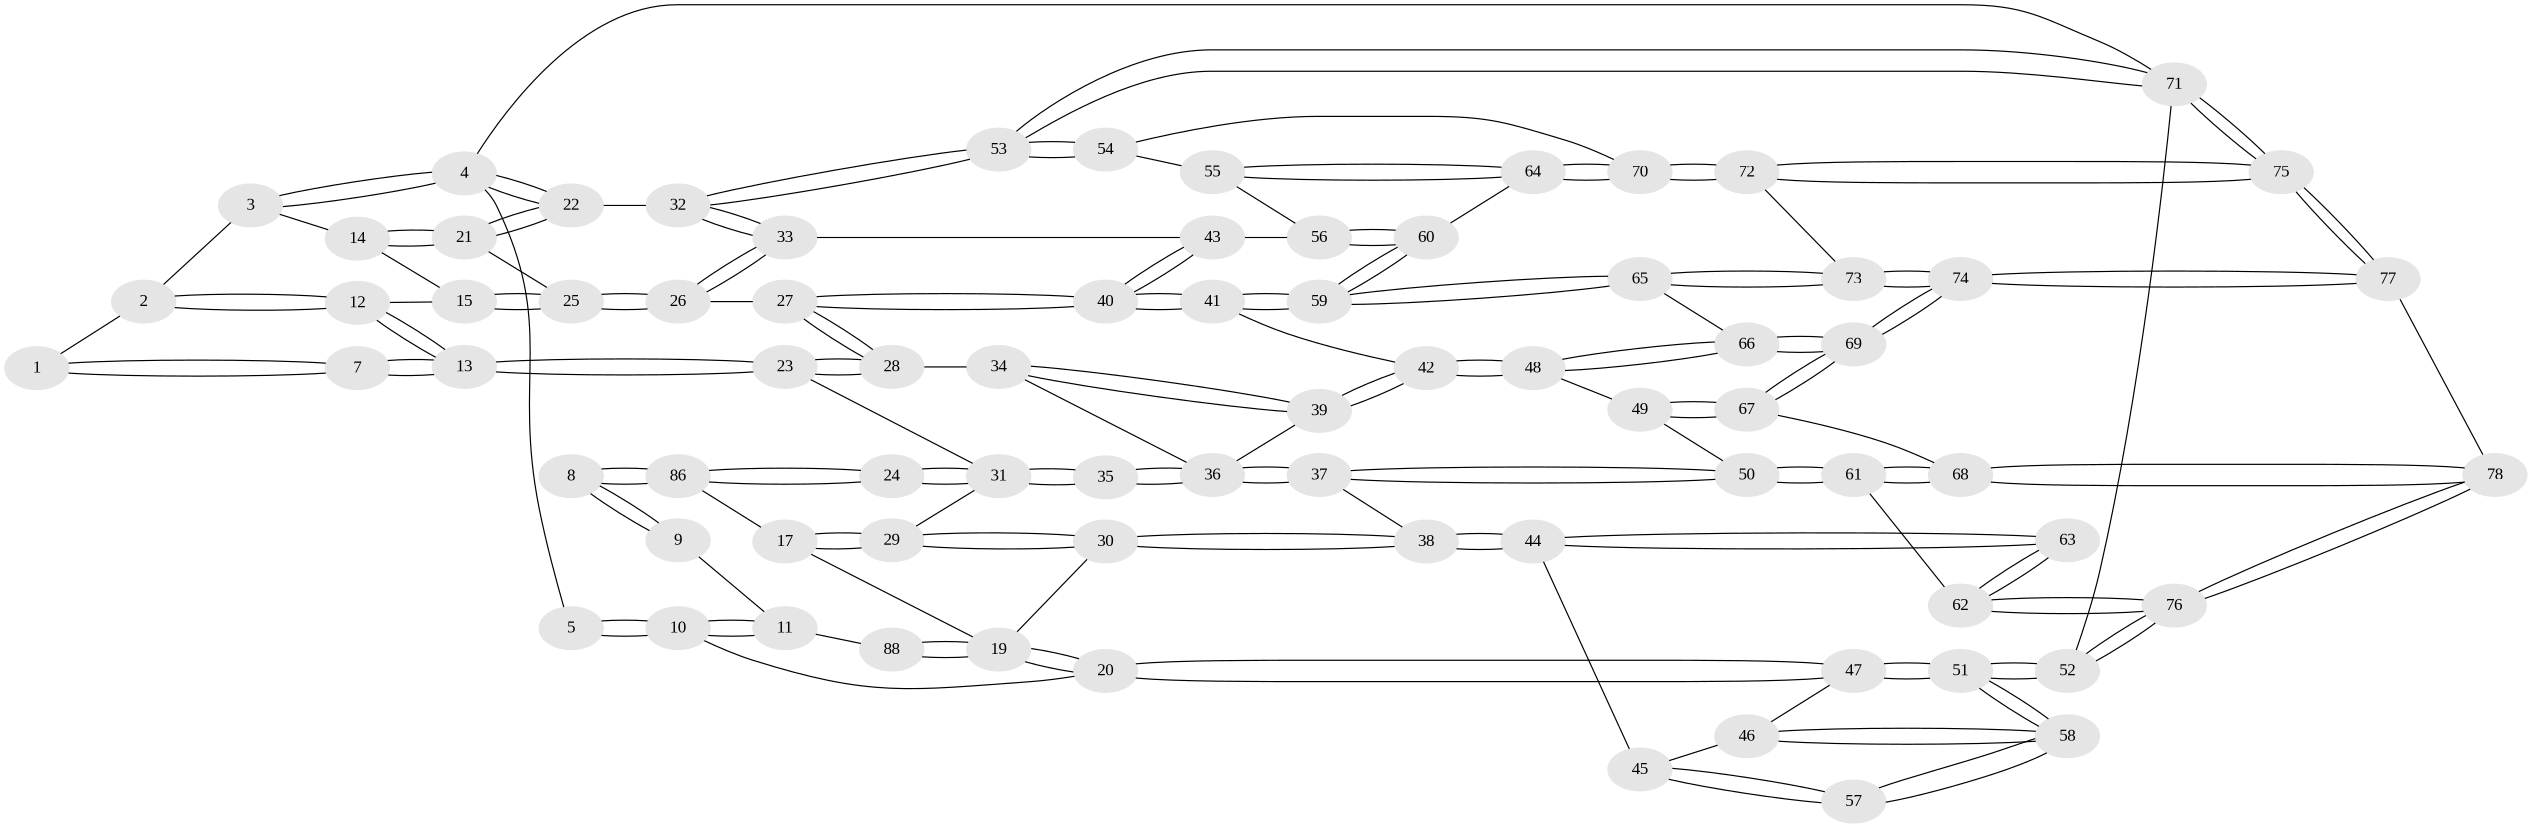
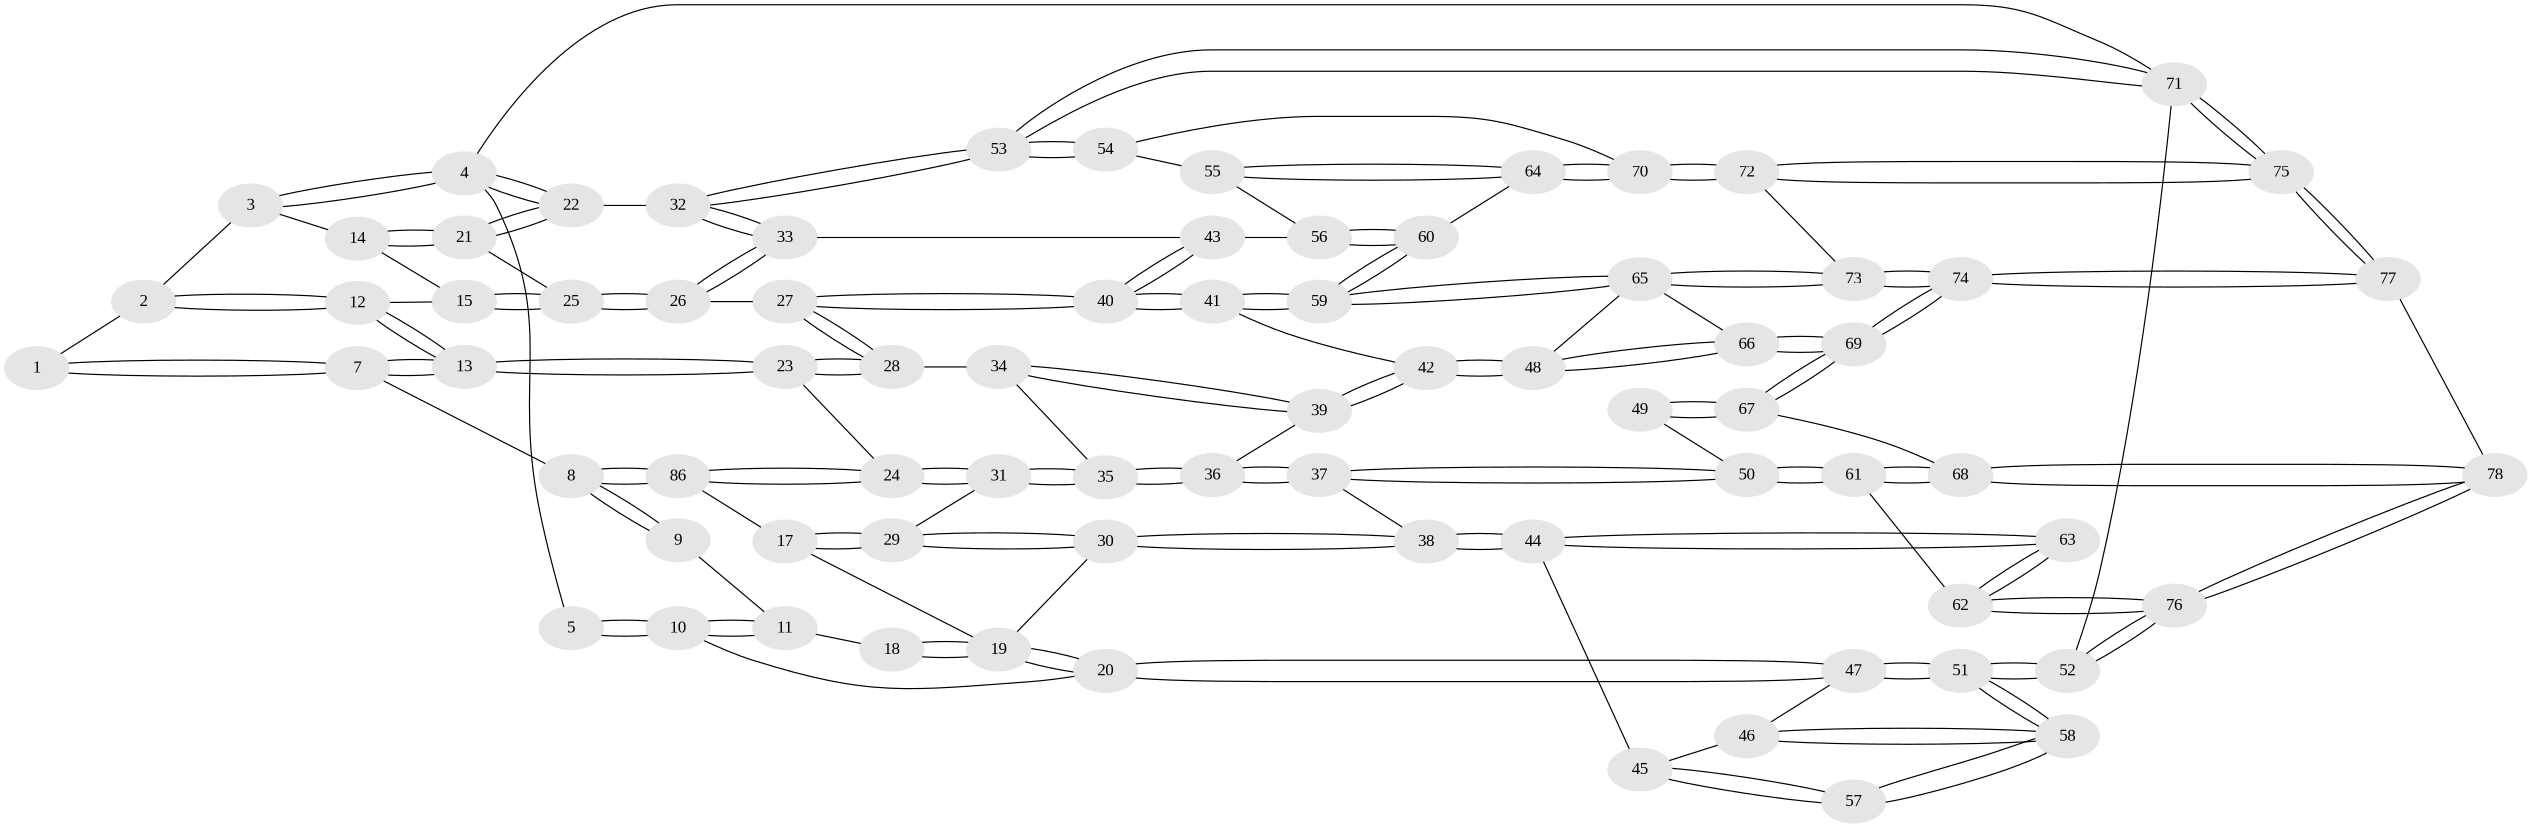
edge "48" -- "49": now "48" -- "65"
edge "34" -- "36": now "34" -- "35"
edge "7" -- "8": added
edge "23" -- "31": now "23" -- "24"
node "88": label "88" -> "18"
